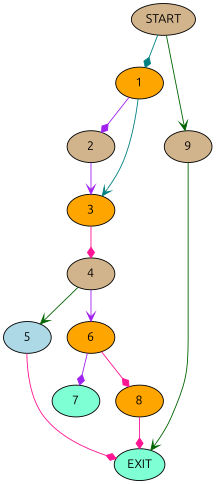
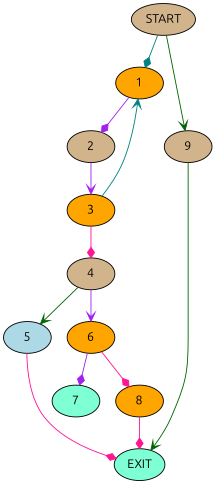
edge "1" -> "3": reversed
